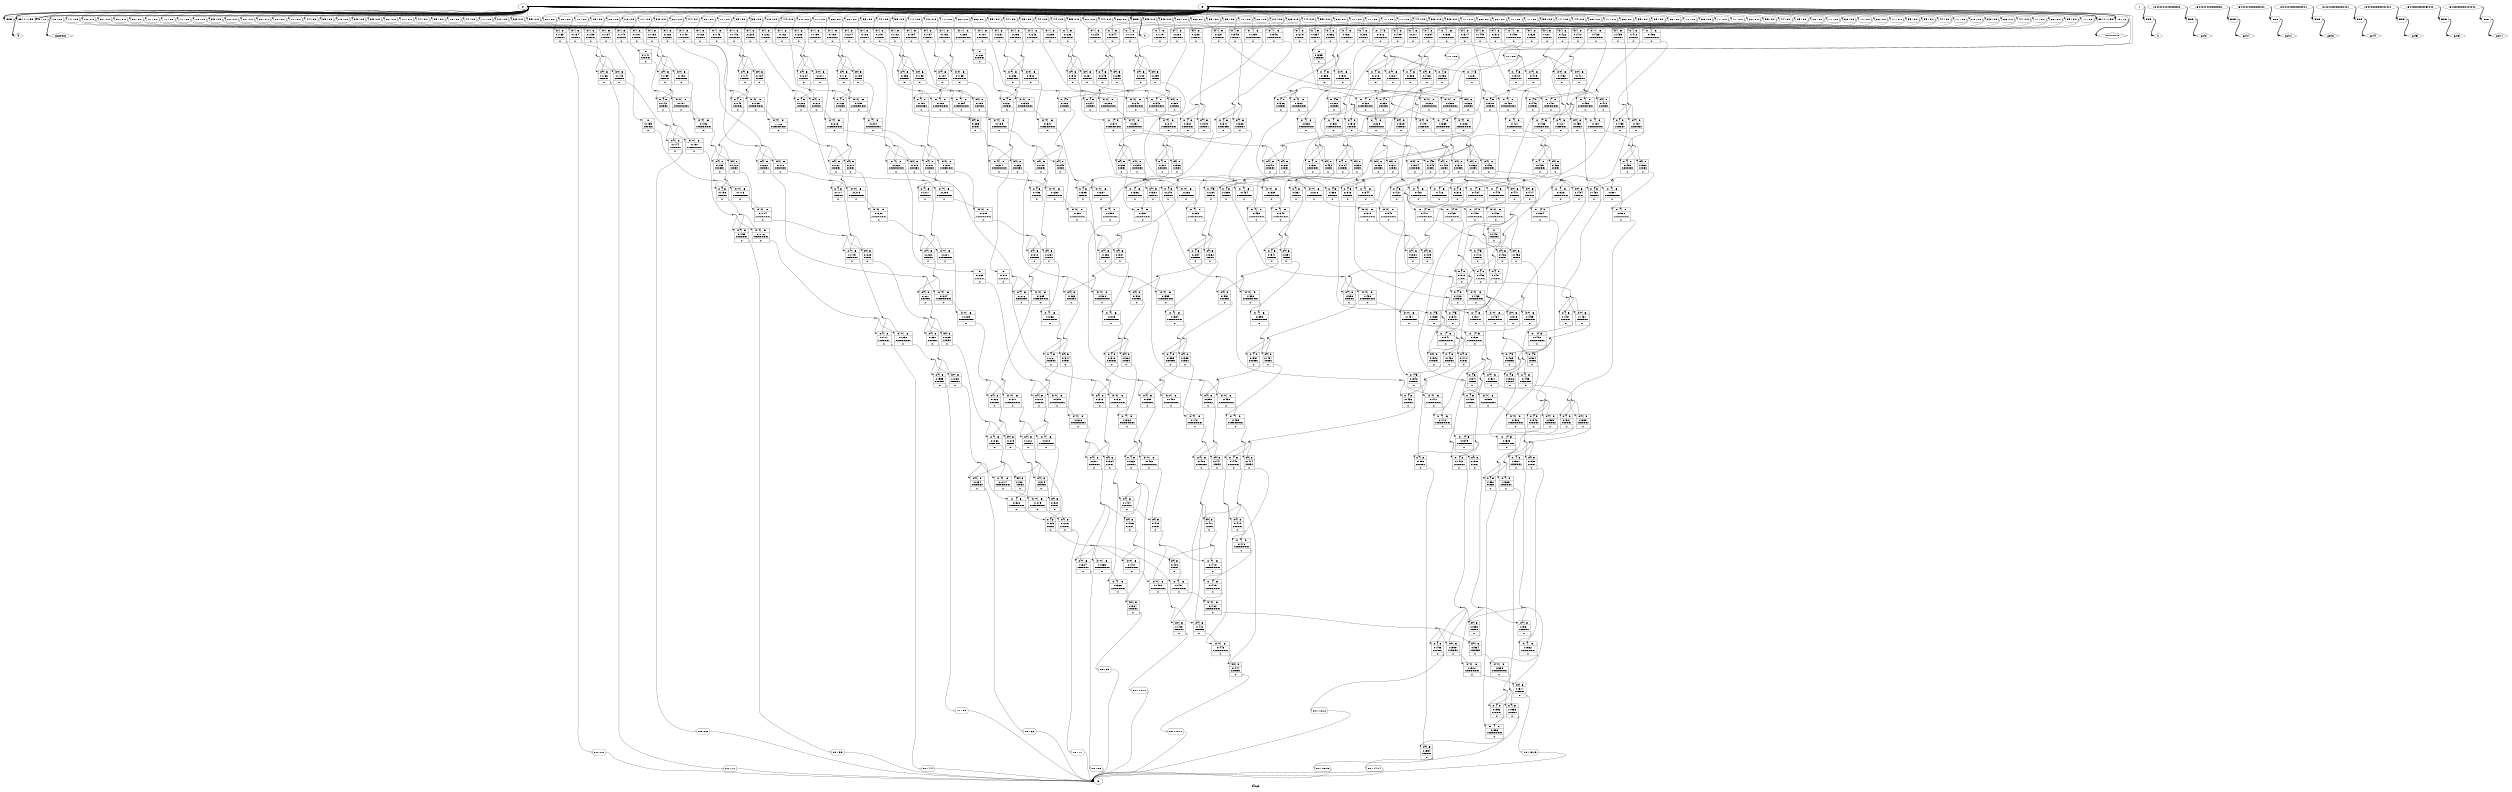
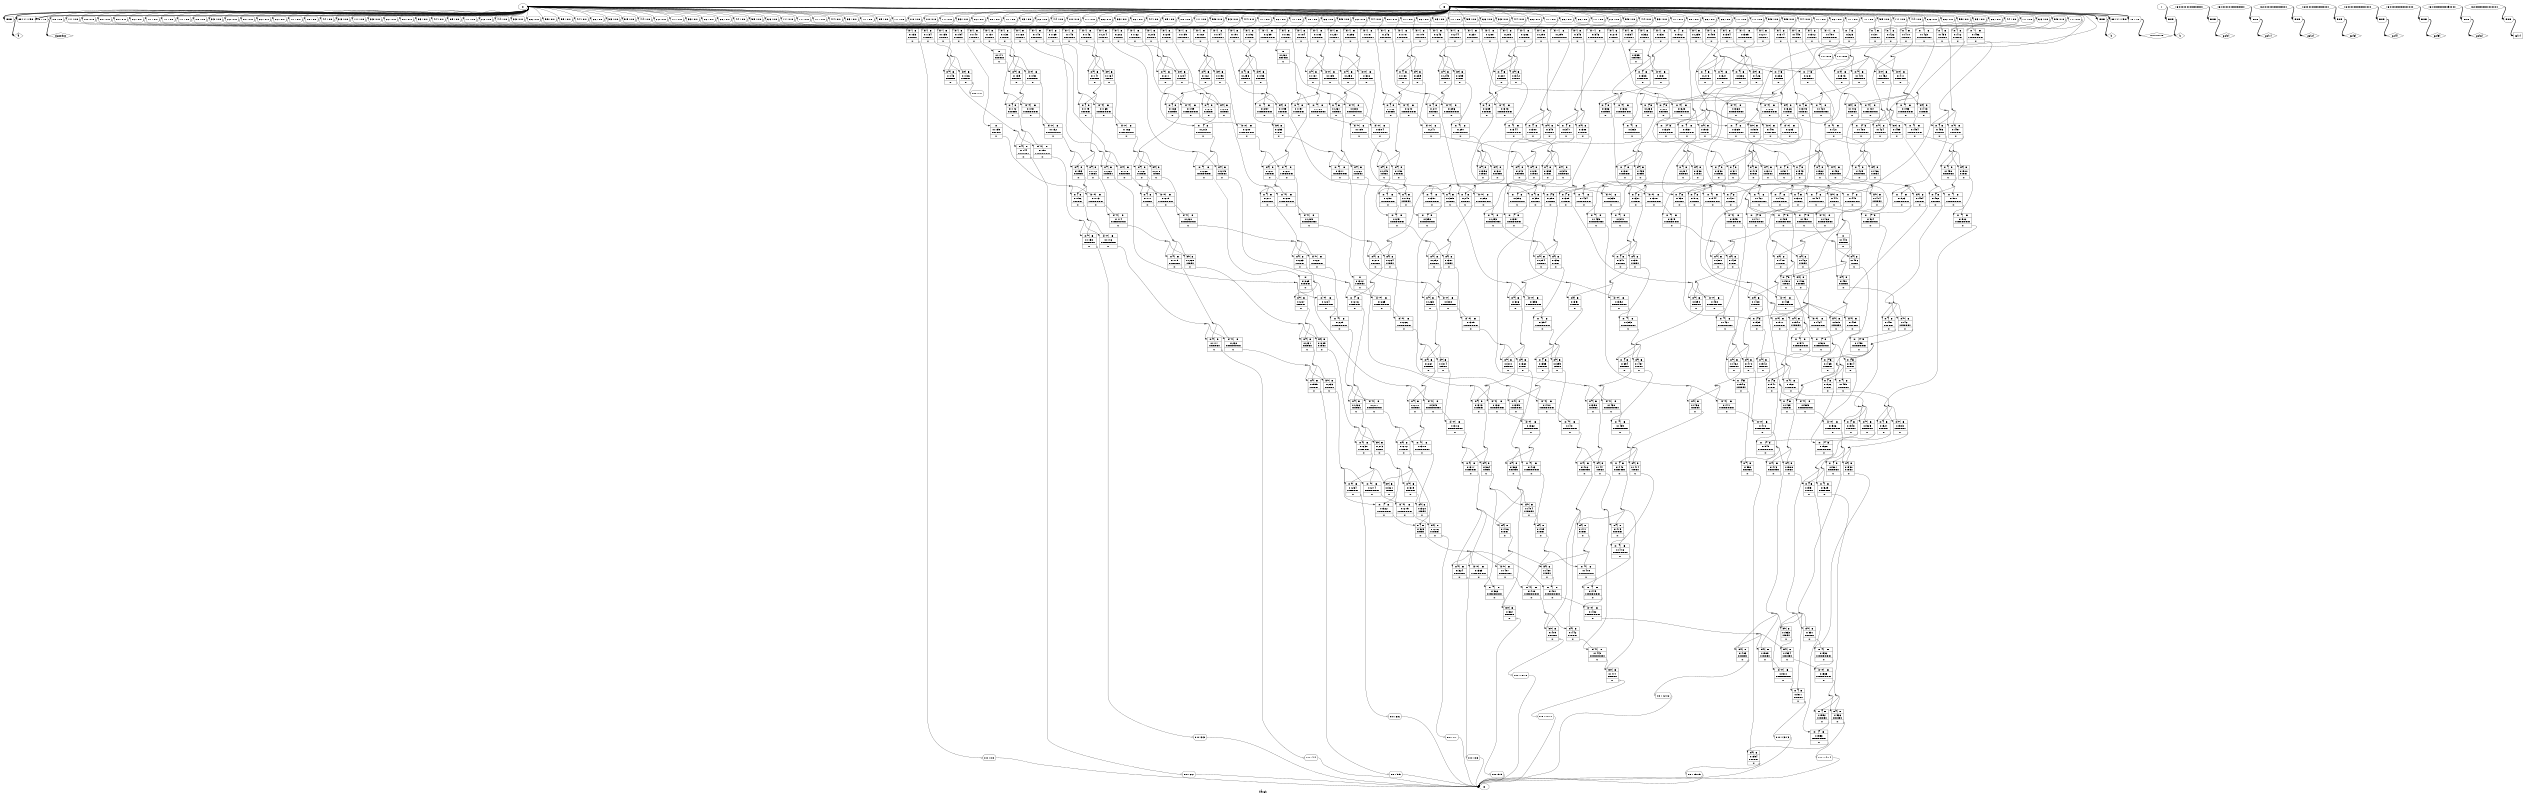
node "pp[7]": shape diamond -> box
edge "0:0 - 1:1" -> "P": removed
